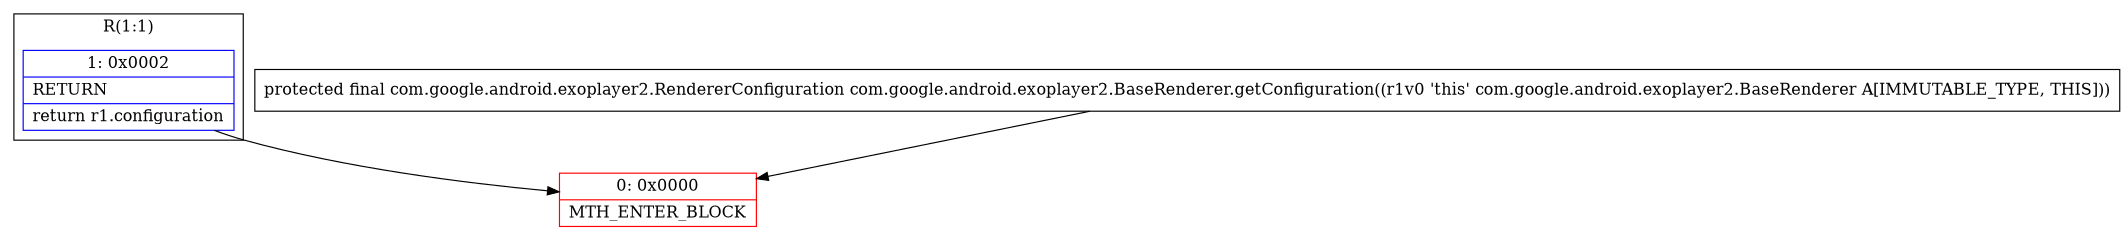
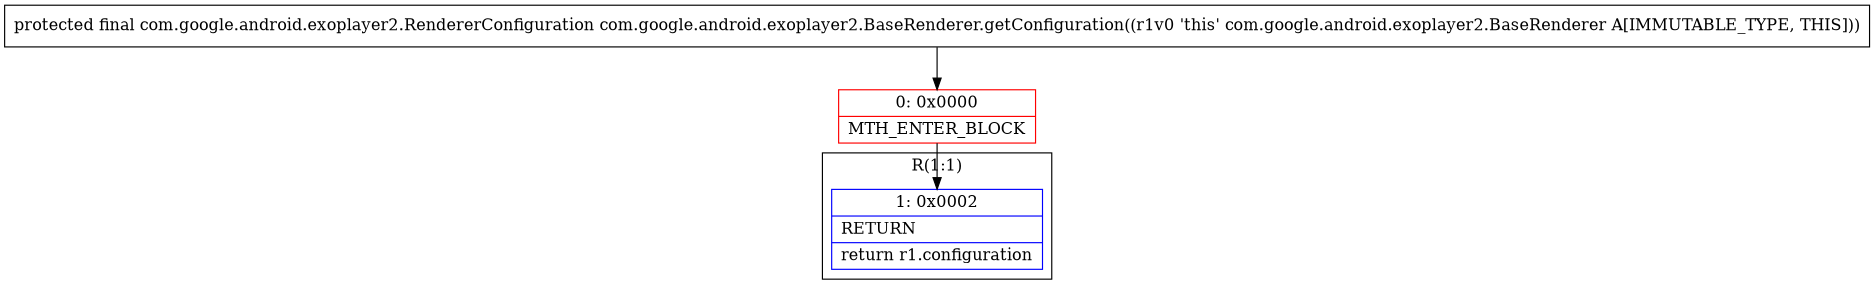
edge "1: 0x0002" -> "0: 0x0000": reversed
